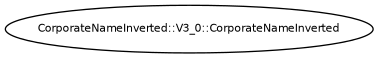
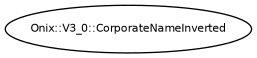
node "CorporateNameInverted::V3_0::CorporateNameInverted": label "CorporateNameInverted::V3_0::CorporateNameInverted" -> "Onix::V3_0::CorporateNameInverted"
